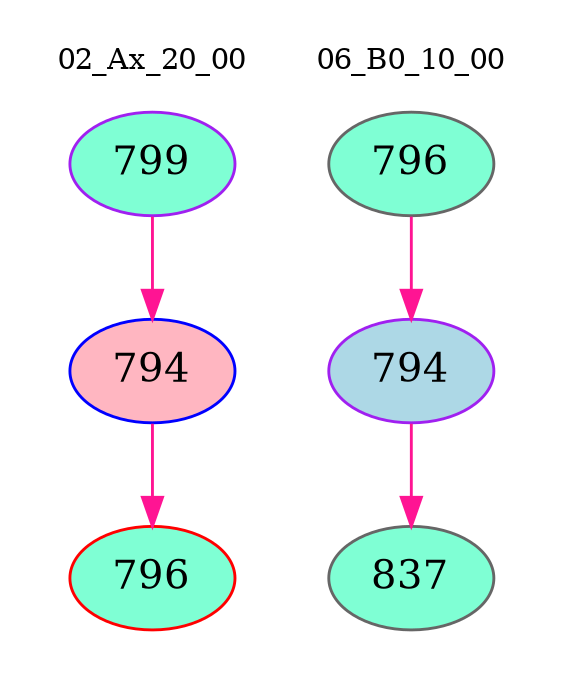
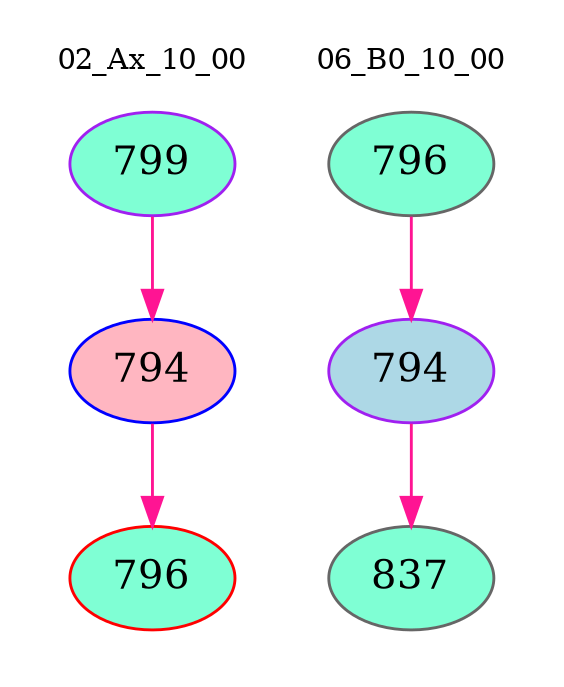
cluster "02_Ax_20_00": label "02_Ax_20_00" -> "02_Ax_10_00"
